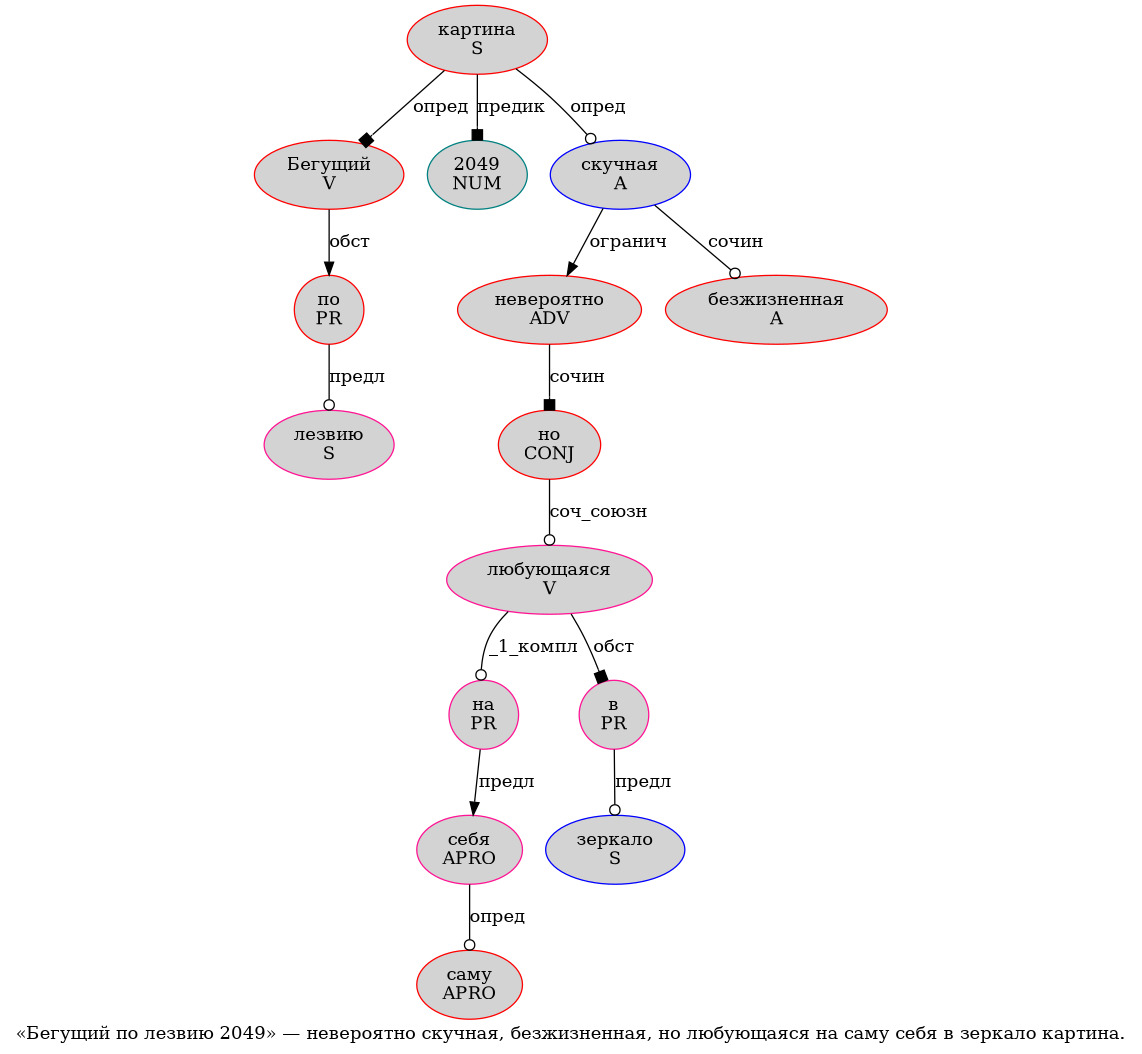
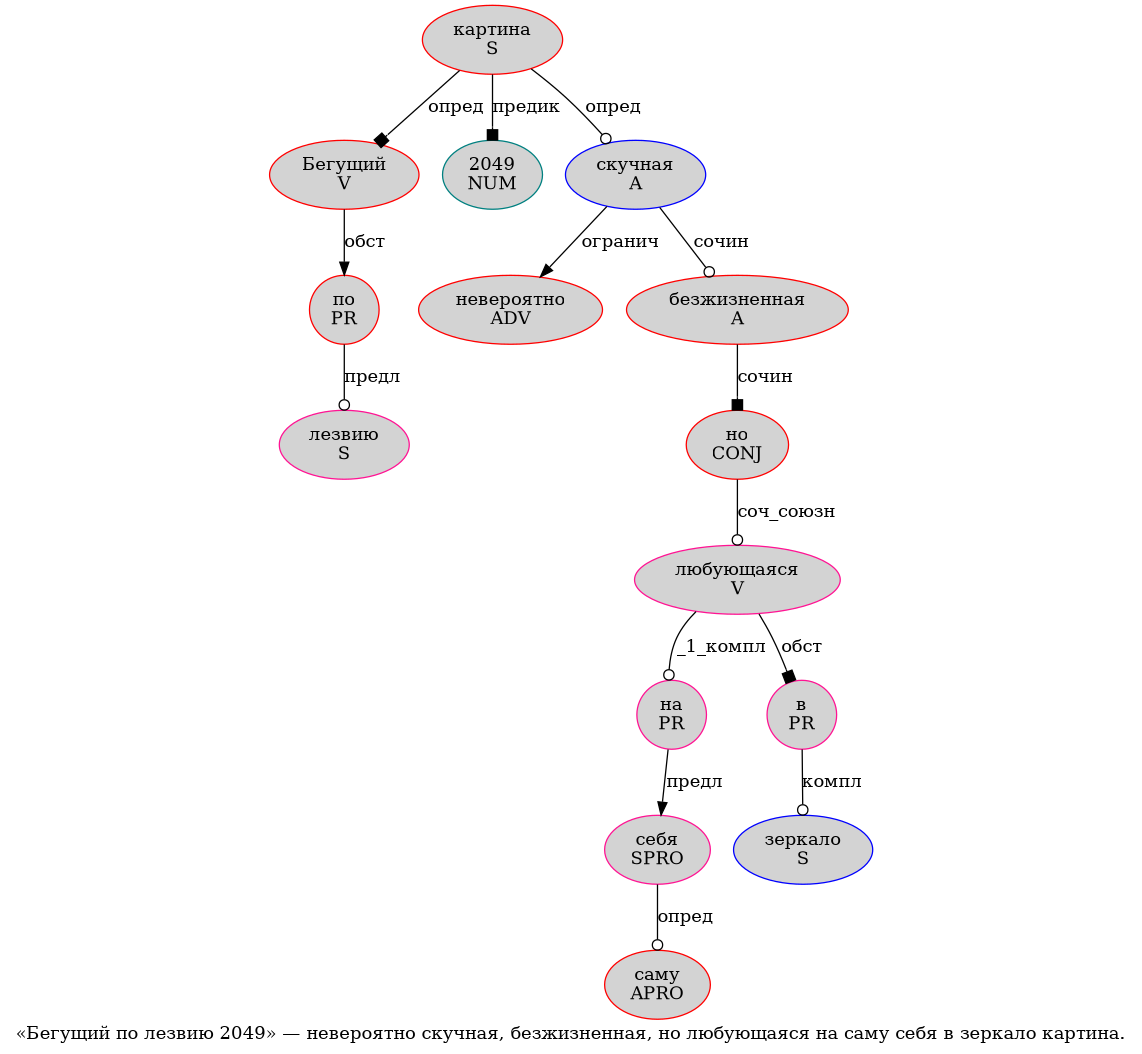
edge "невероятно ADV" -> "но CONJ": now "безжизненная A" -> "но CONJ"
edge "в PR" -> "зеркало S": label "предл" -> "компл"
node "себя APRO": label "себя APRO" -> "себя SPRO"
